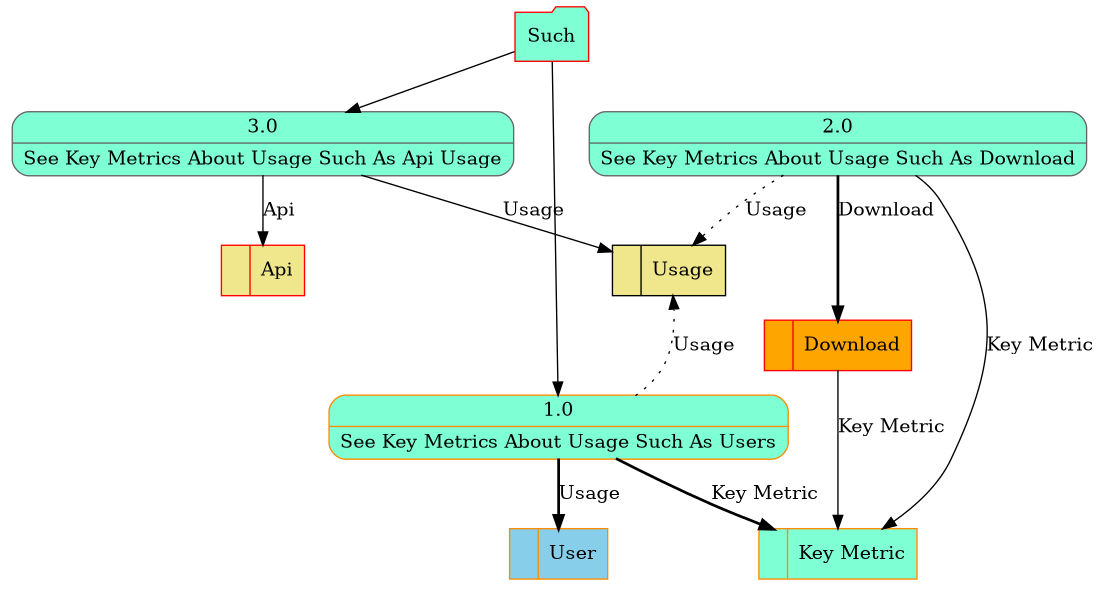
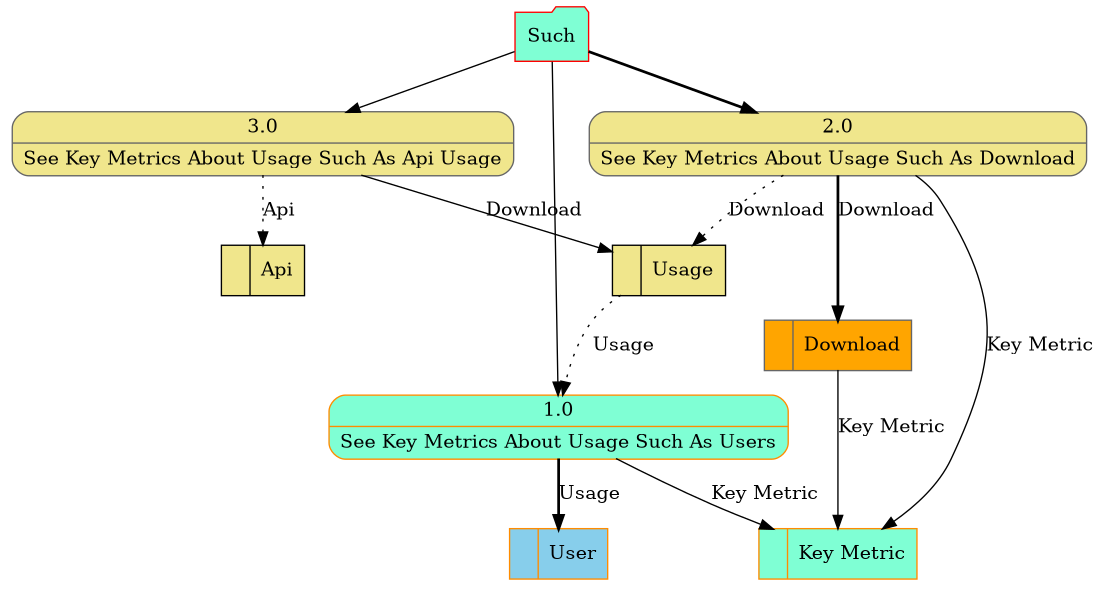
edge "Such" -> "2.0": added
node "3.0": fillcolor aquamarine -> khaki
node "2.0": fillcolor aquamarine -> khaki
edge "3.0" -> "Api": style solid -> dotted
edge "3.0" -> "Usage": label "Usage" -> "Download"
edge "2.0" -> "Usage": label "Usage" -> "Download"
node "Api": color red -> black
node "Download": color red -> gray40
edge "1.0" -> "Usage": reversed
edge "1.0" -> "Key Metric": style bold -> solid
